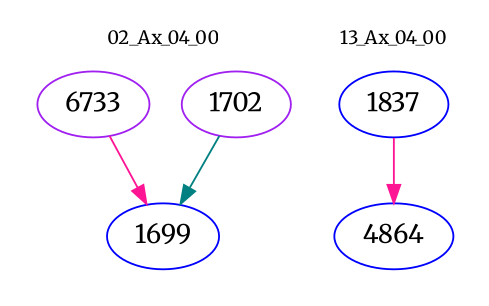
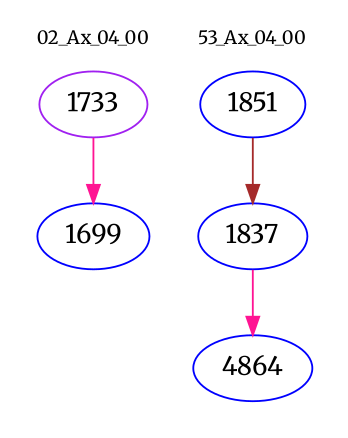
cluster "13_Ax_04_00": label "13_Ax_04_00" -> "53_Ax_04_00"
node "6733": label "6733" -> "1733"
node "1702": removed
node "1851": added
